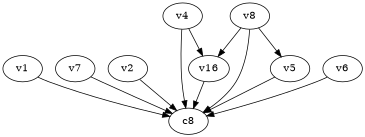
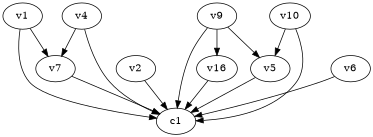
node "v8": label "v8" -> "v9"
node "v10": added
edge "v1" -> "v7": added
edge "v4" -> "v16": now "v4" -> "v7"
node "c8": label "c8" -> "c1"
